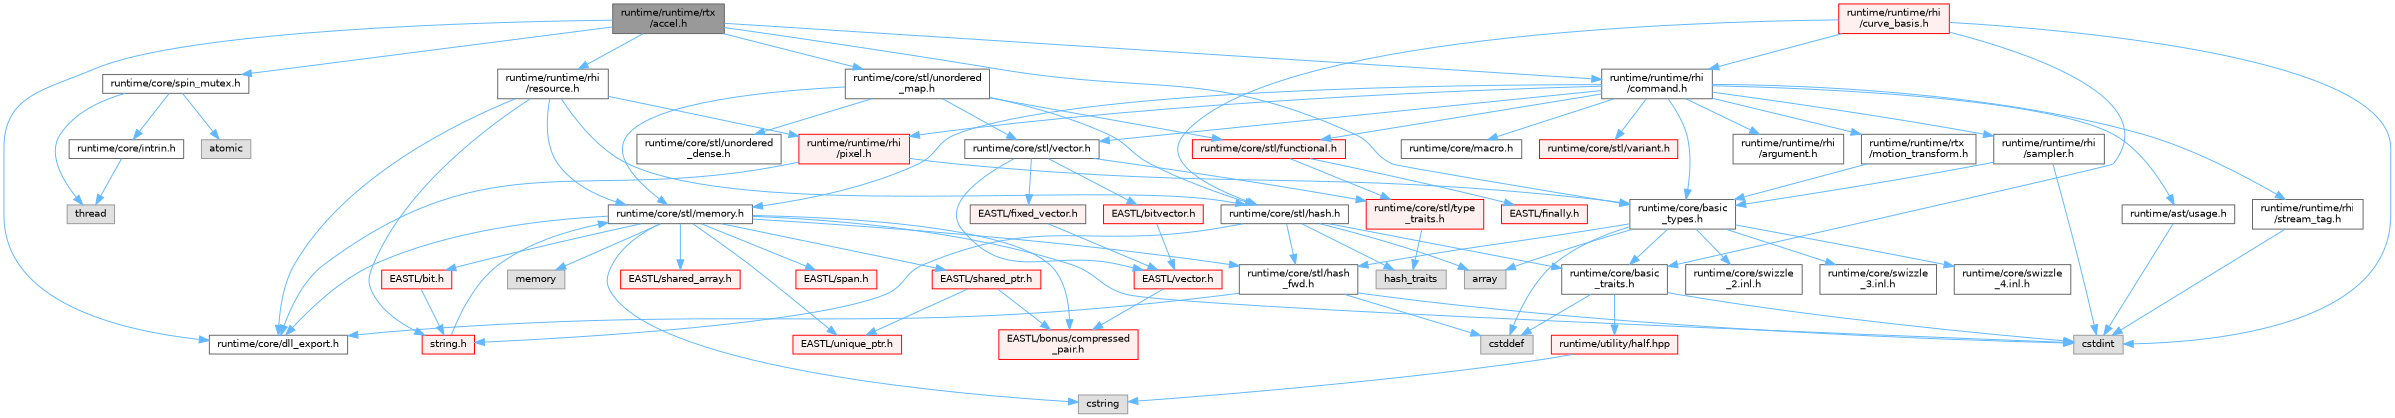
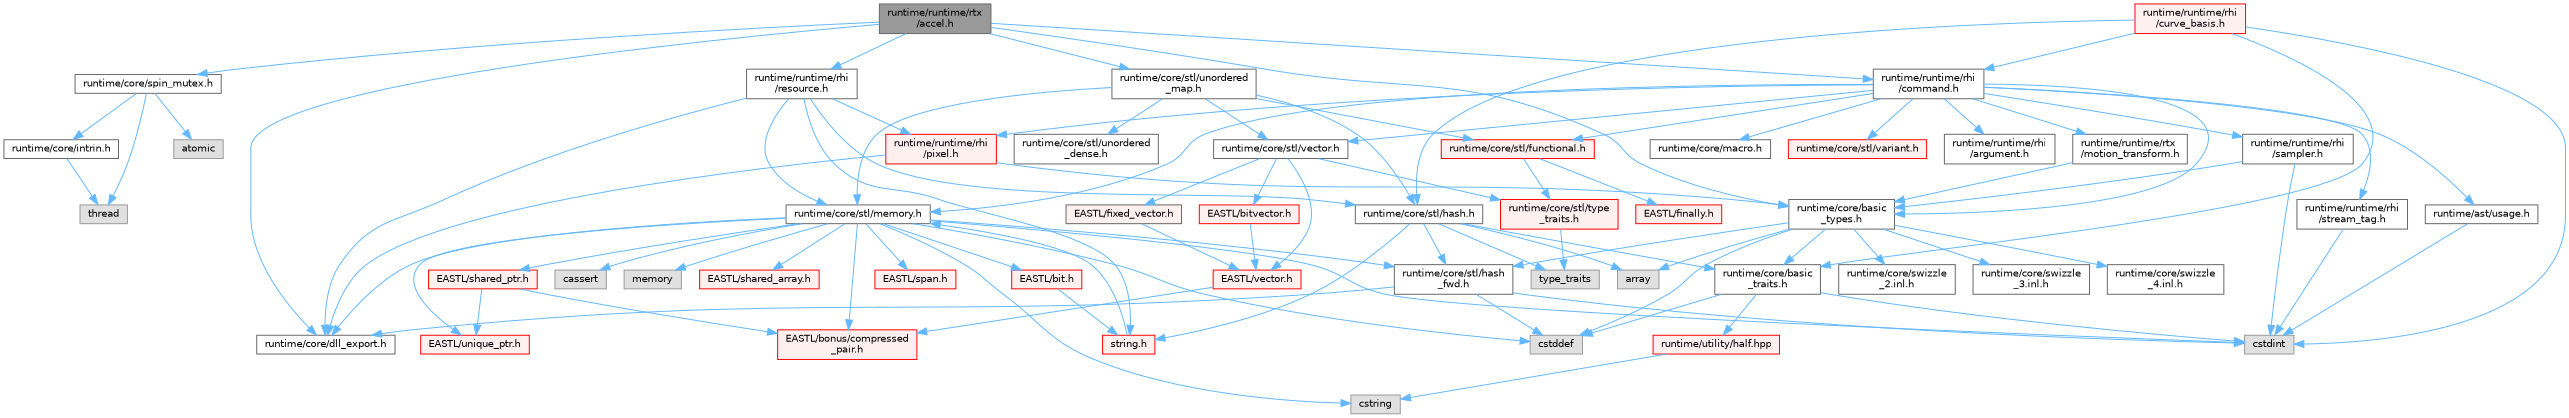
node "cassert": added
node "hash_traits": label "hash_traits" -> "type_traits"
edge "runtime/core/stl/memory.h" -> "cstddef": added
